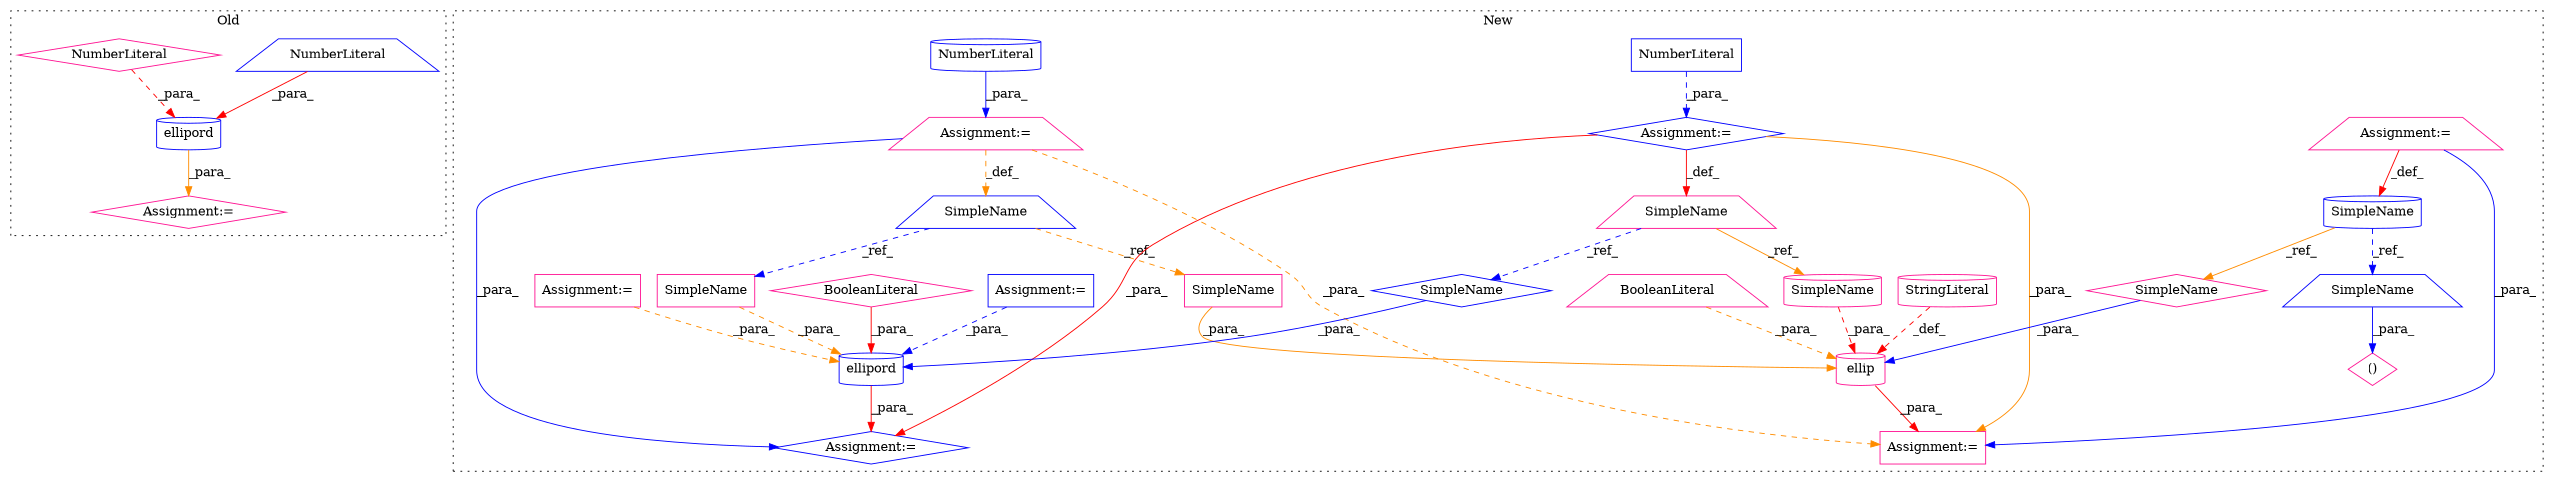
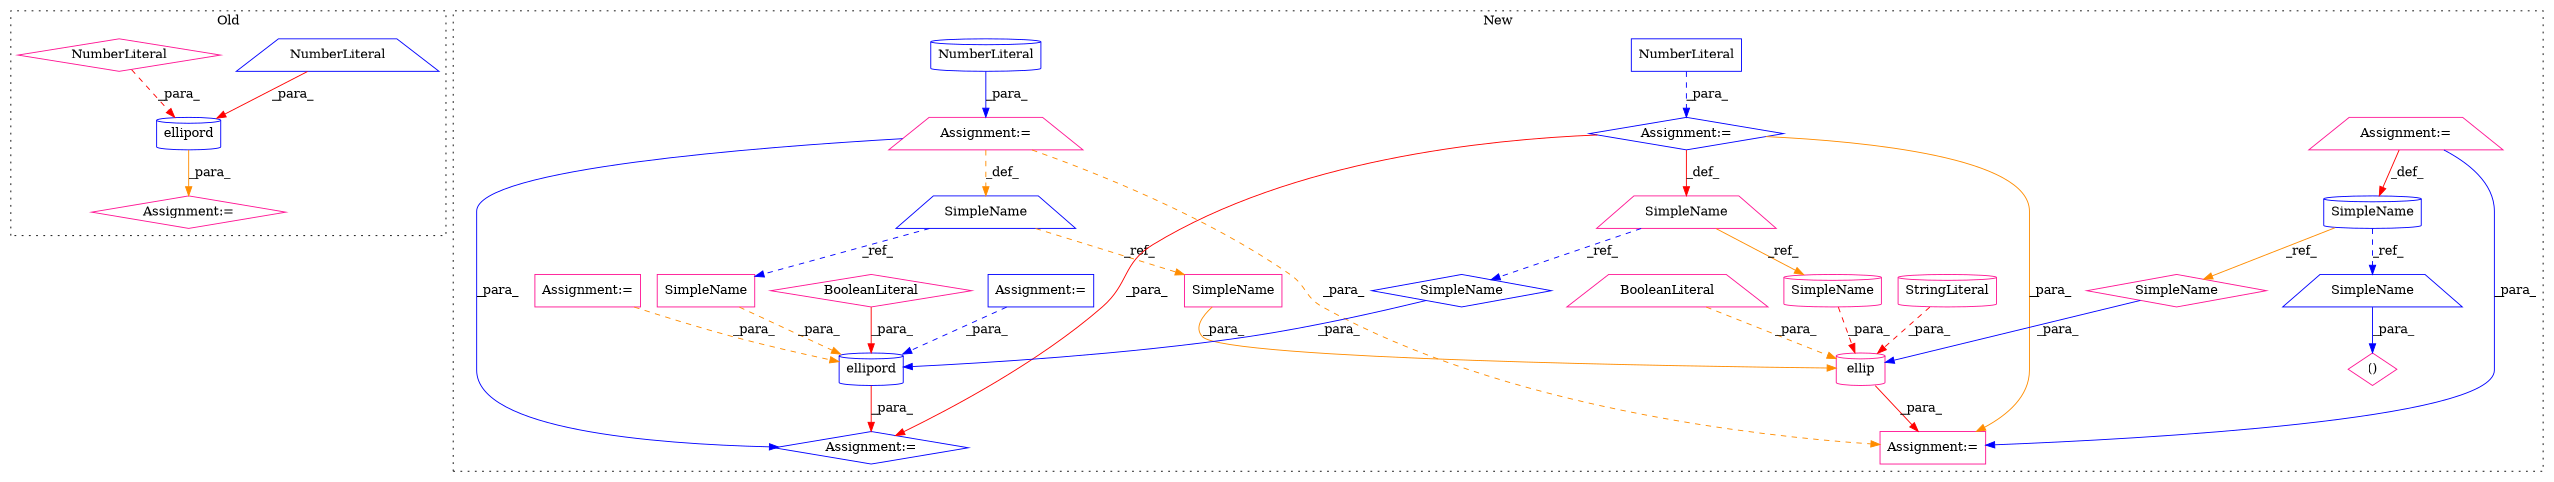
edge "StringLiteral" -> "ellip": label "_def_" -> "_para_"
